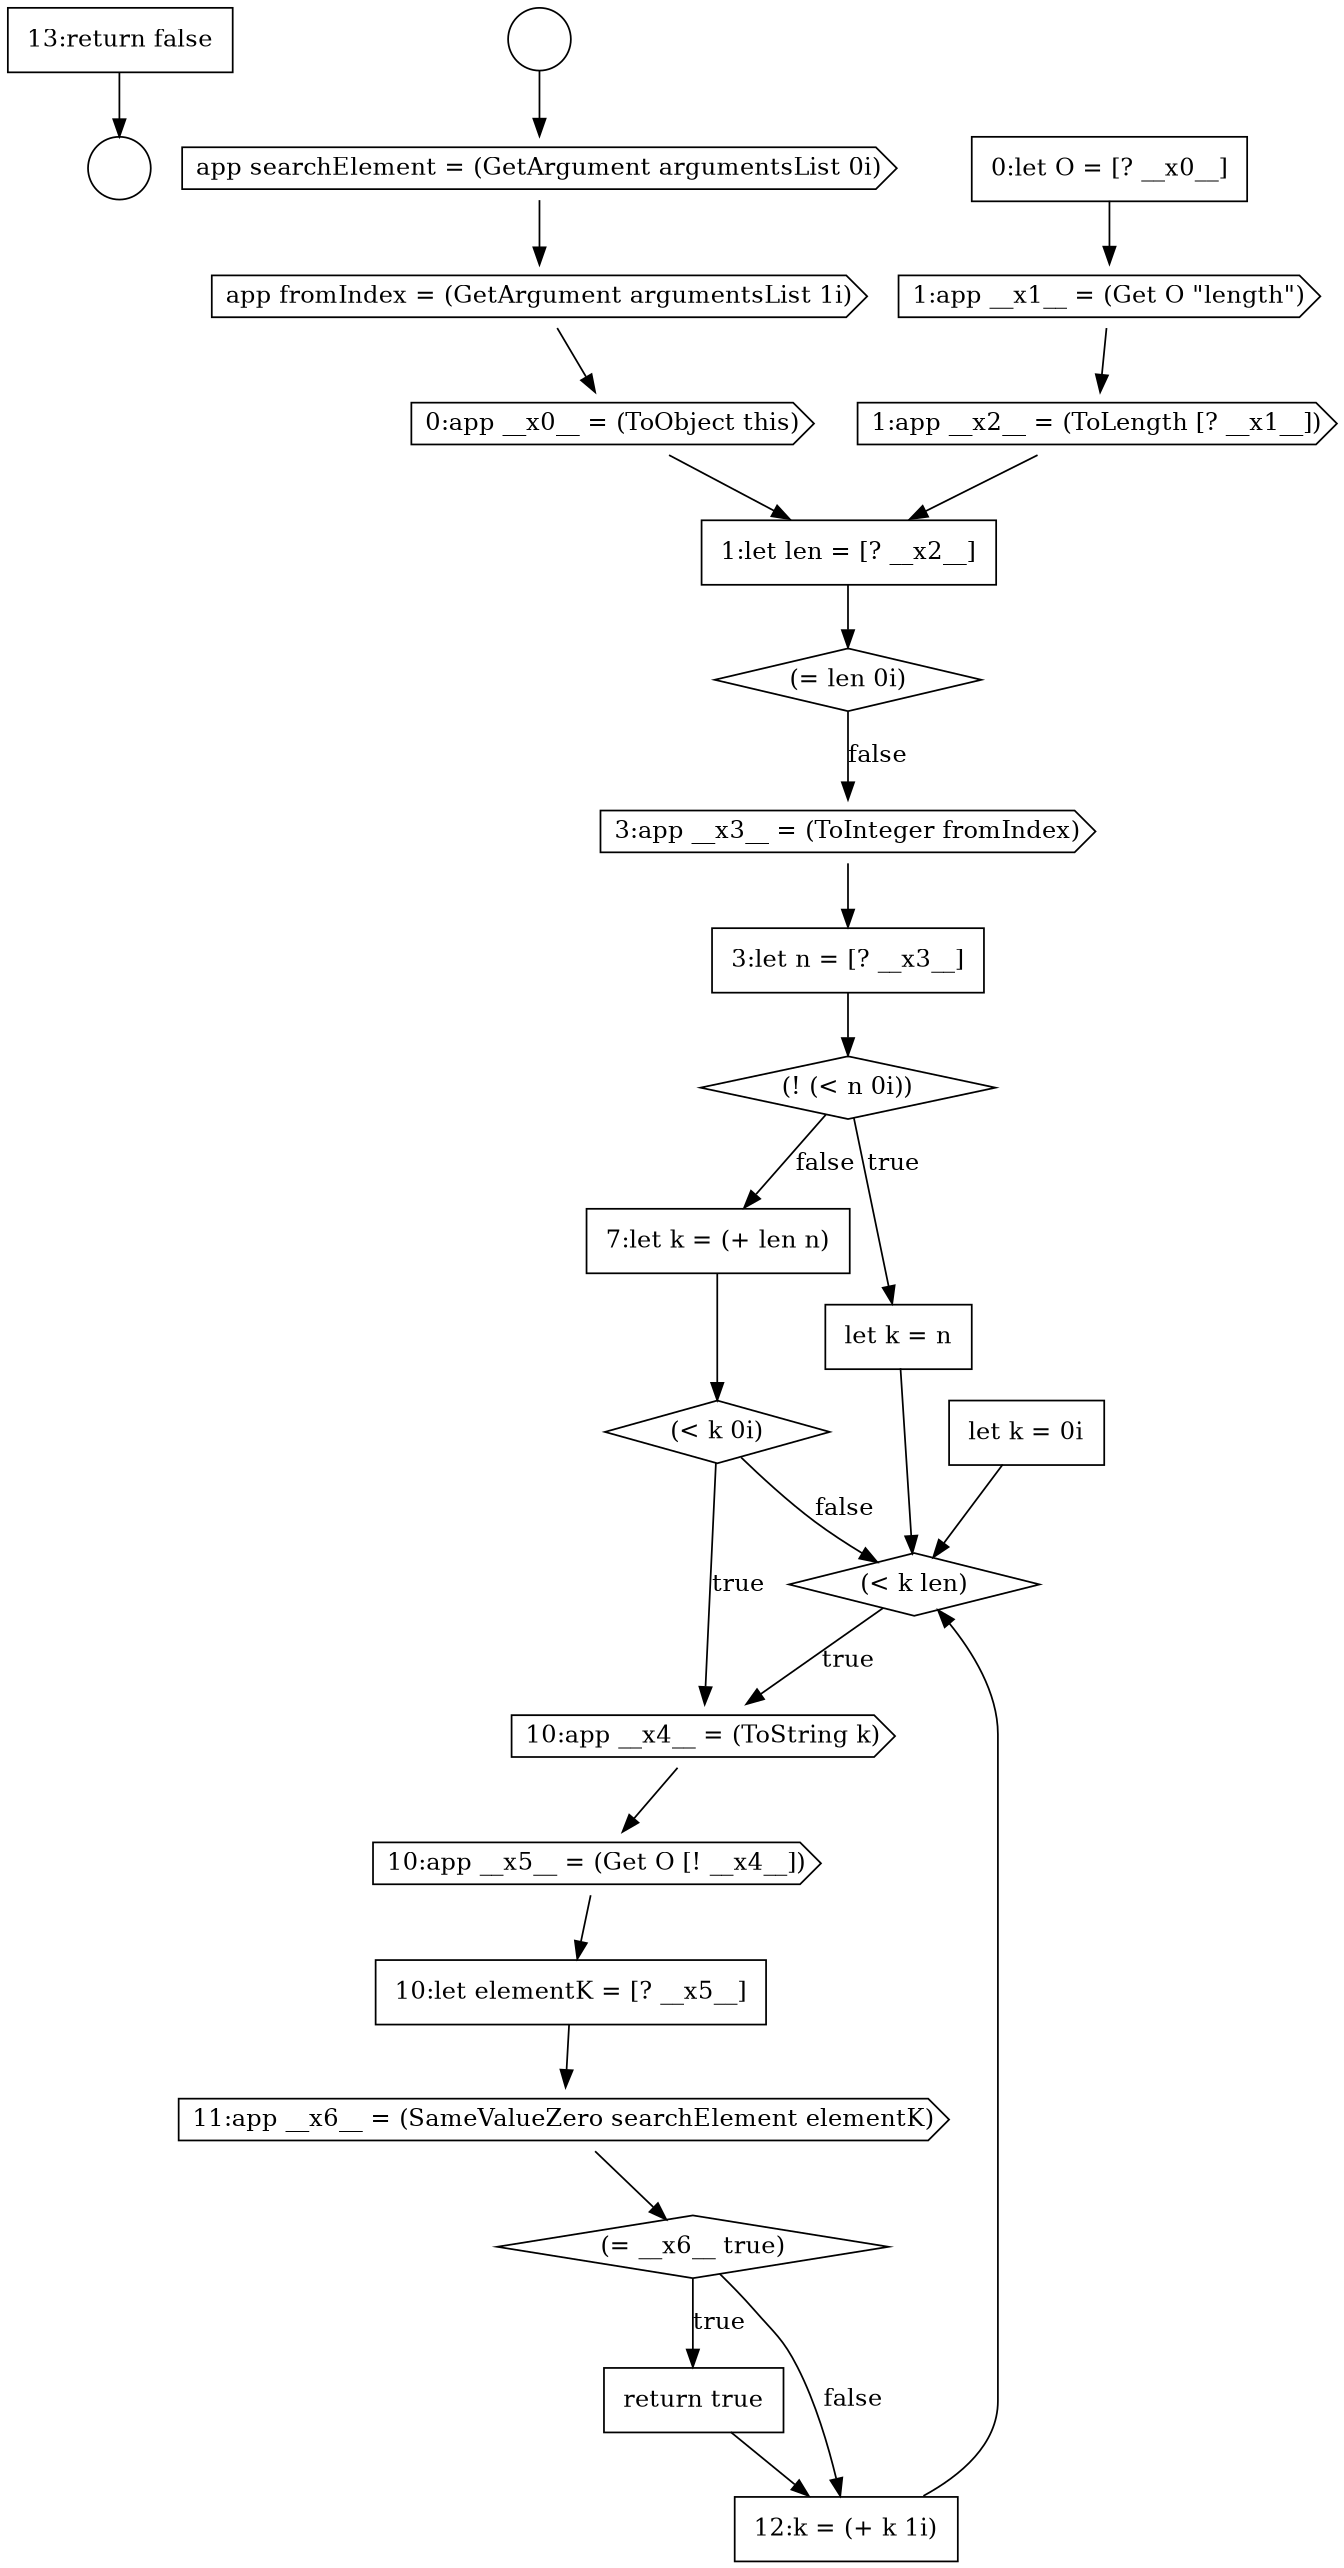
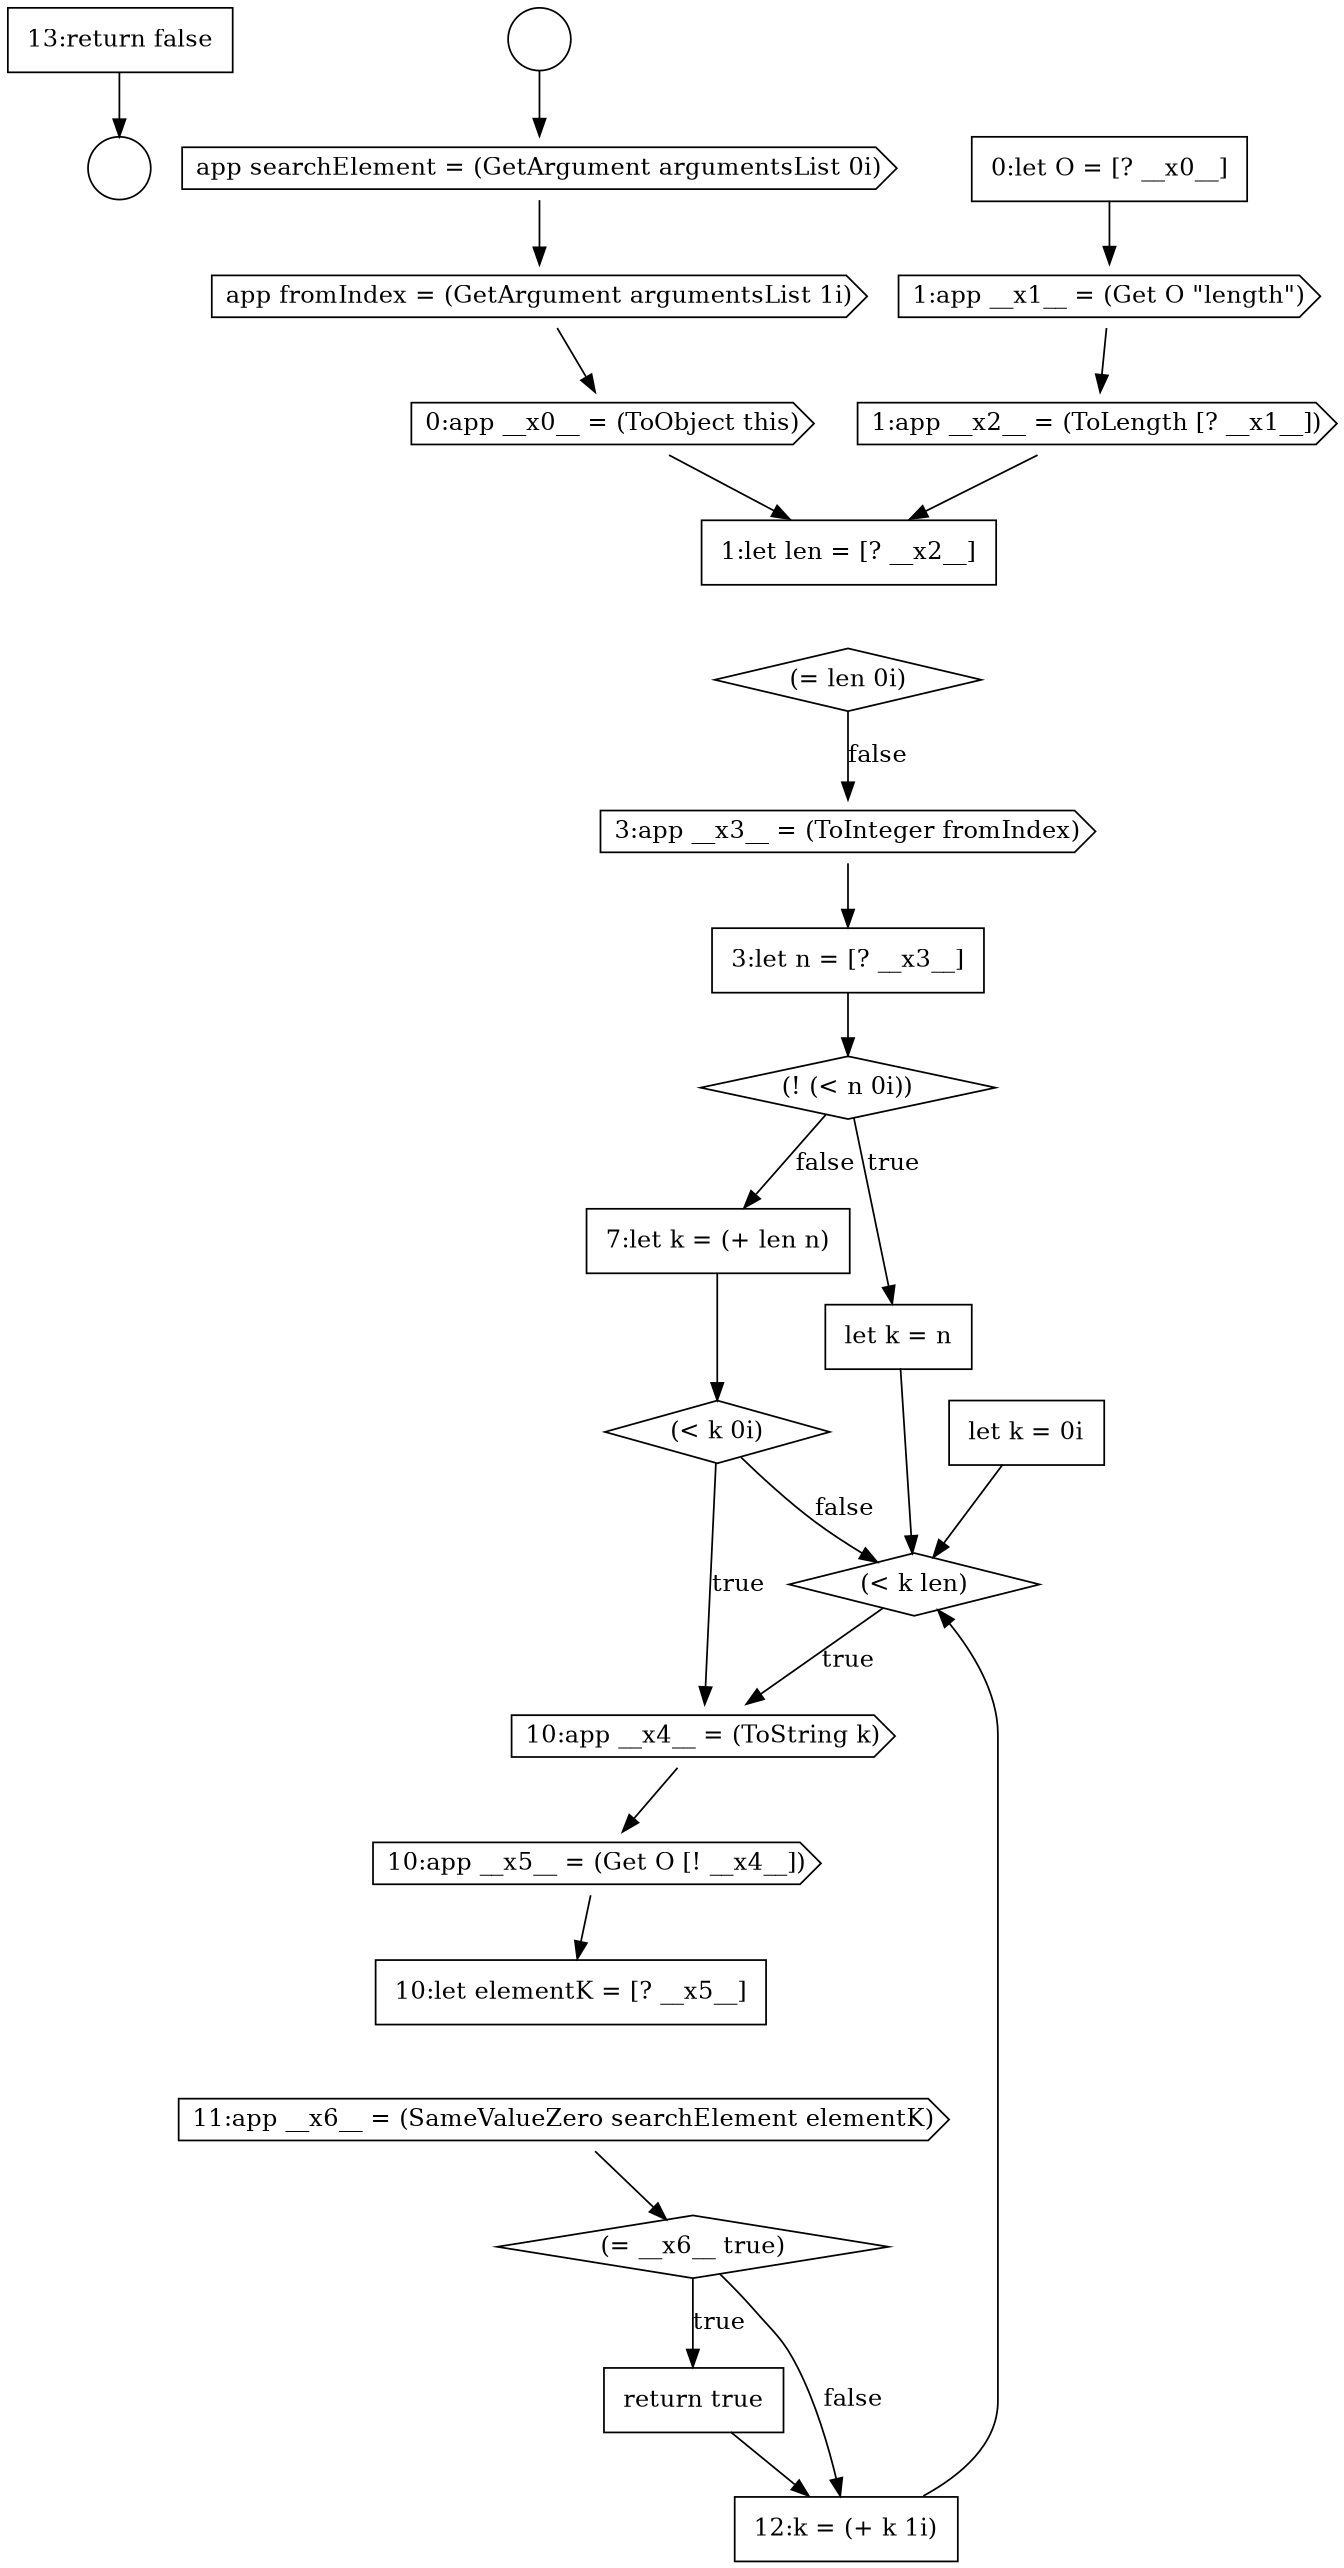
edge "1:let len = [? __x2__]" -> "(= len 0i)": removed
edge "10:let elementK = [? __x5__]" -> "11:app __x6__ = (SameValueZero searchElement elementK)": removed
